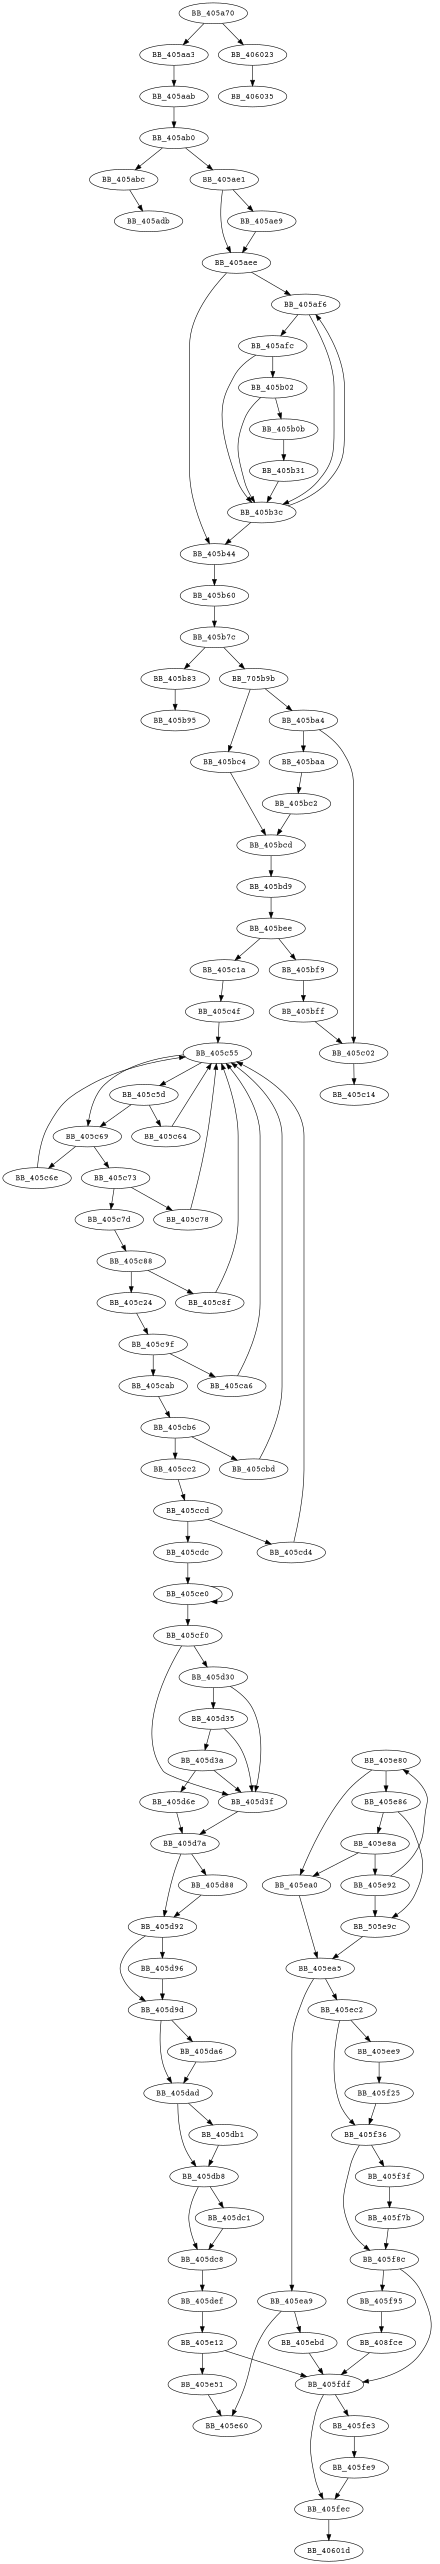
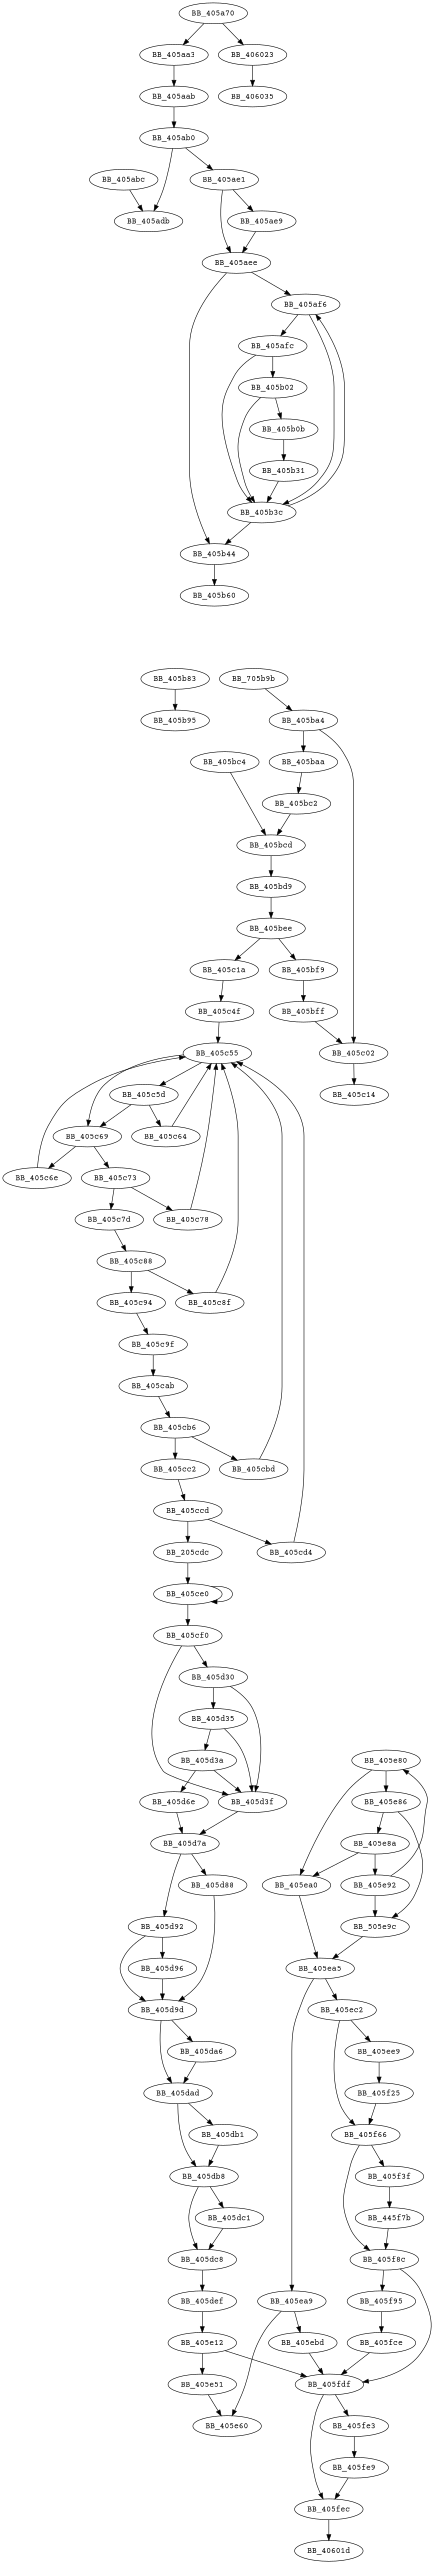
edge "BB_405ab0" -> "BB_405abc": now "BB_405ab0" -> "BB_405adb"
node "BB_405b7c": removed
edge "BB_705b9b" -> "BB_405bc4": removed
node "BB_405c24": label "BB_405c24" -> "BB_405c94"
node "BB_405ca6": removed
node "BB_405cdc": label "BB_405cdc" -> "BB_205cdc"
edge "BB_405d88" -> "BB_405d92": now "BB_405d88" -> "BB_405d9d"
node "BB_405f36": label "BB_405f36" -> "BB_405f66"
node "BB_405f7b": label "BB_405f7b" -> "BB_445f7b"
node "BB_408fce": label "BB_408fce" -> "BB_405fce"
